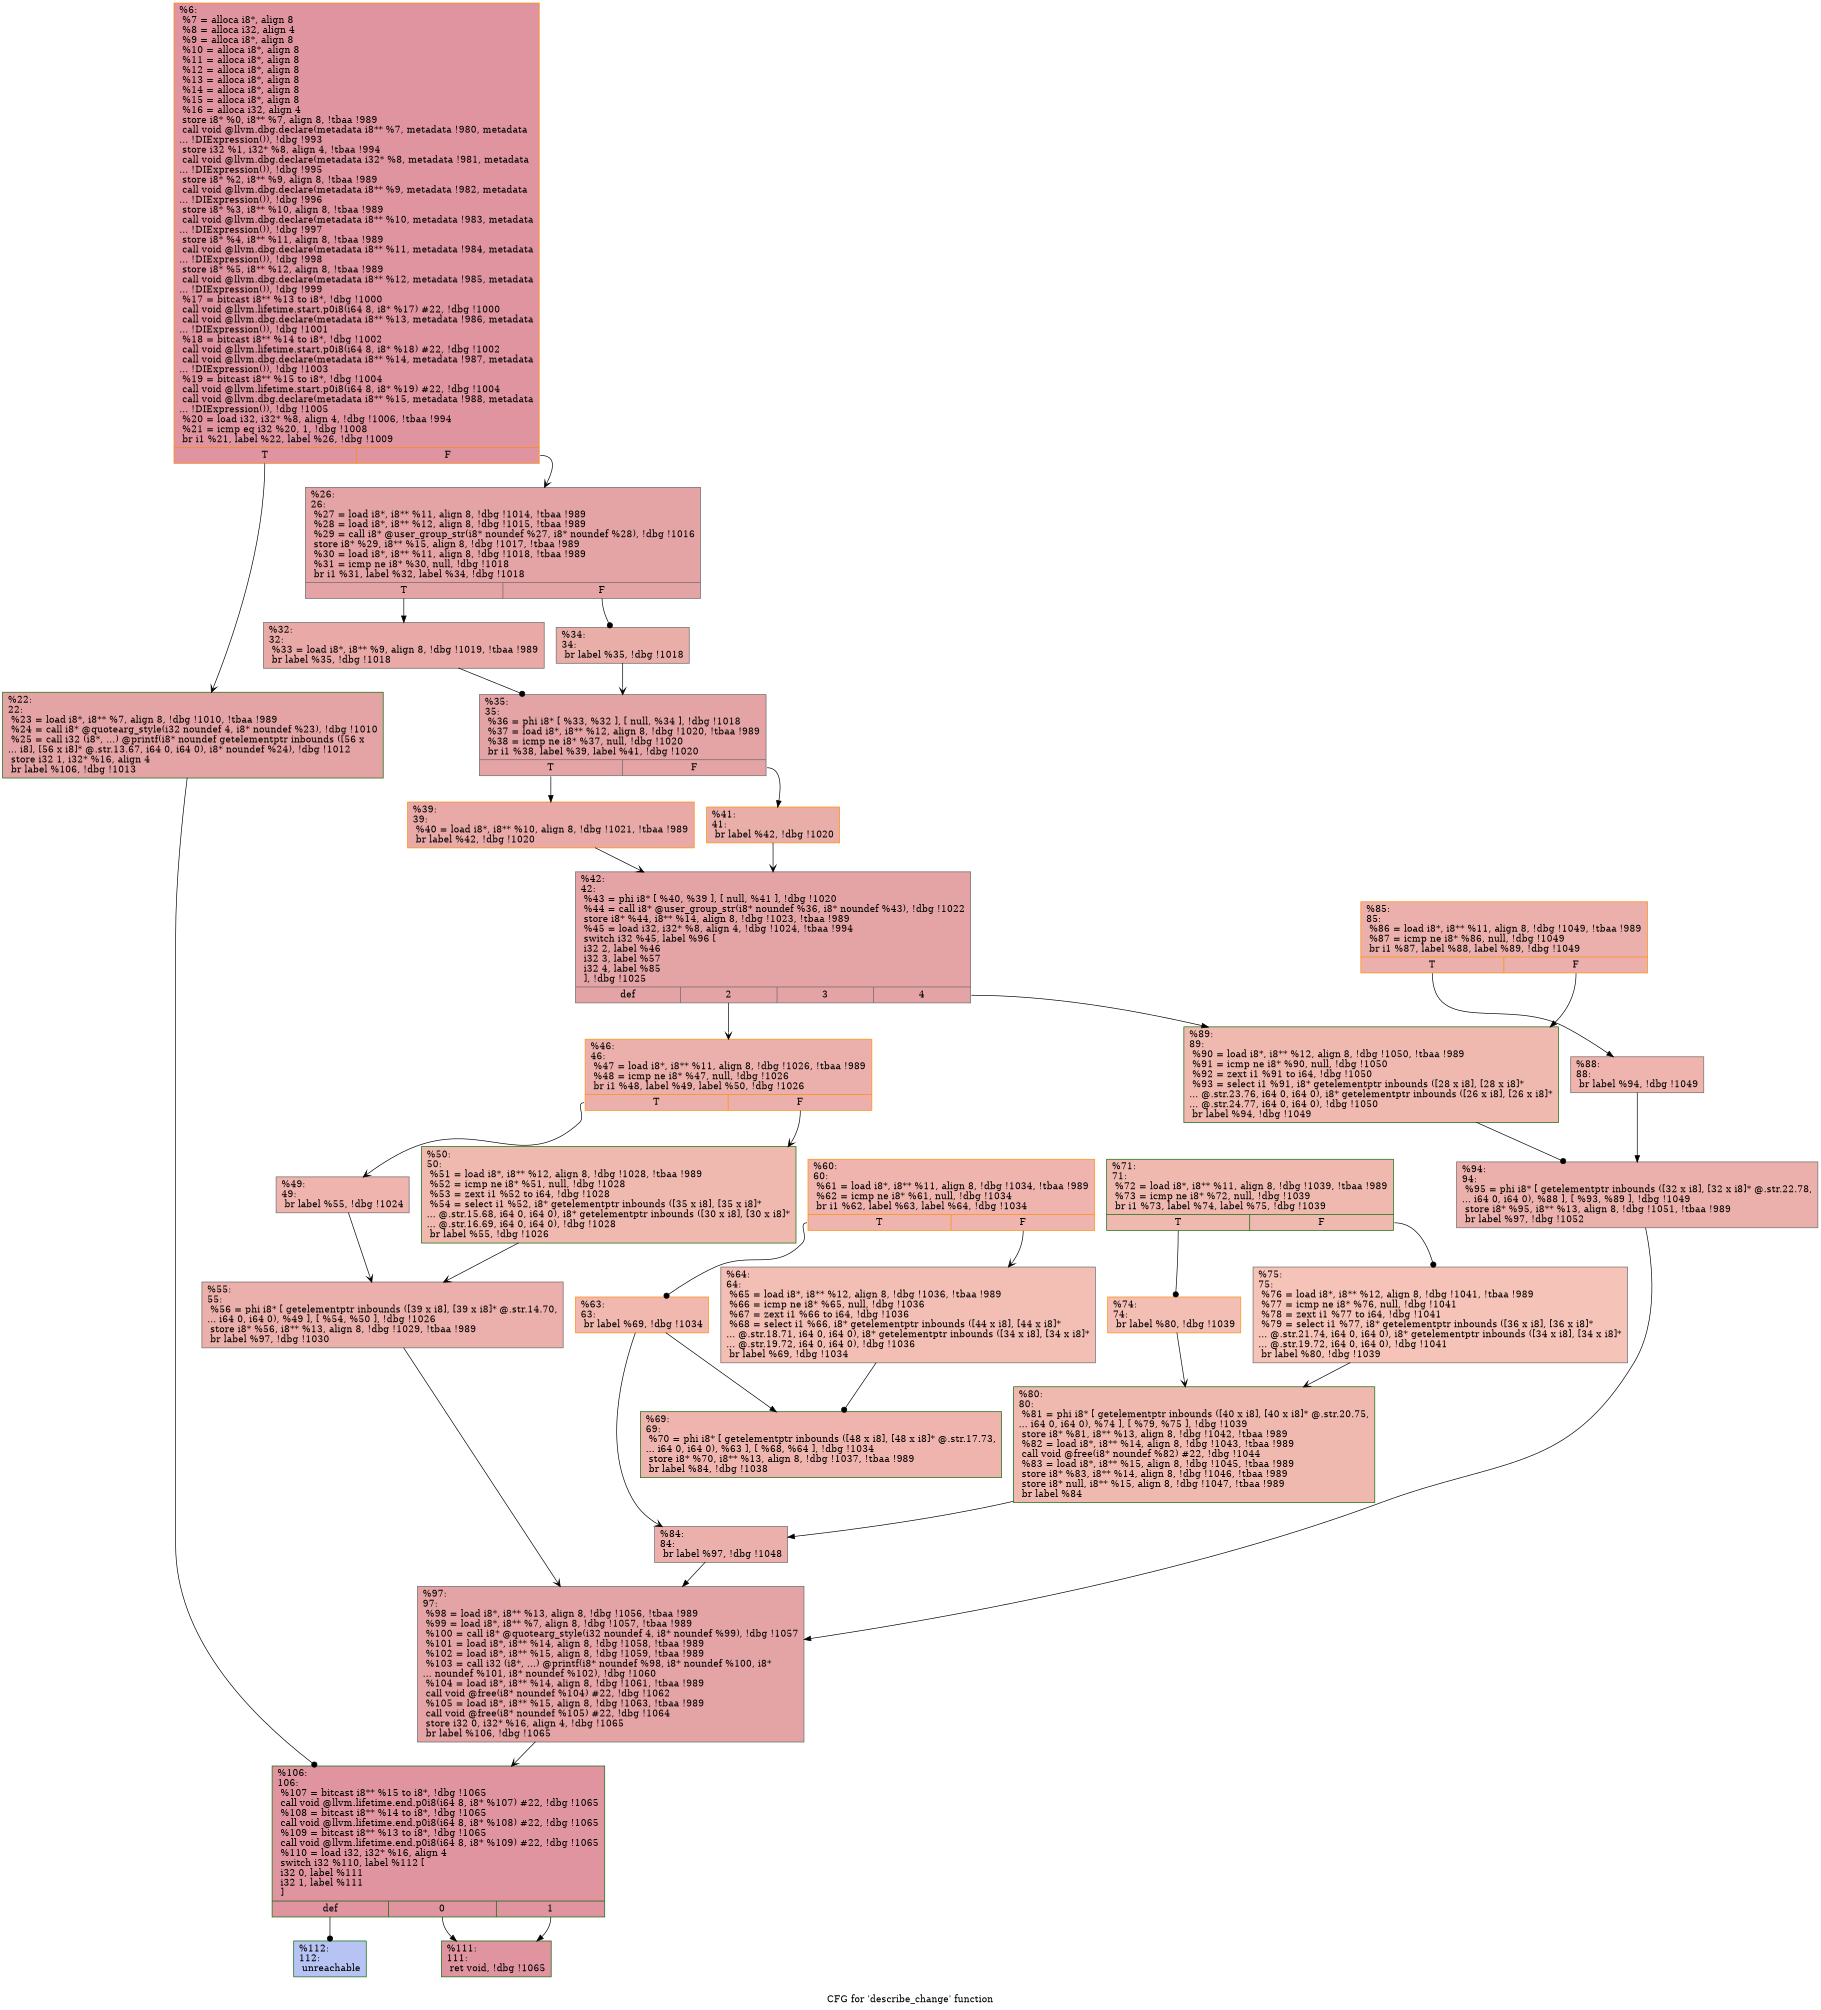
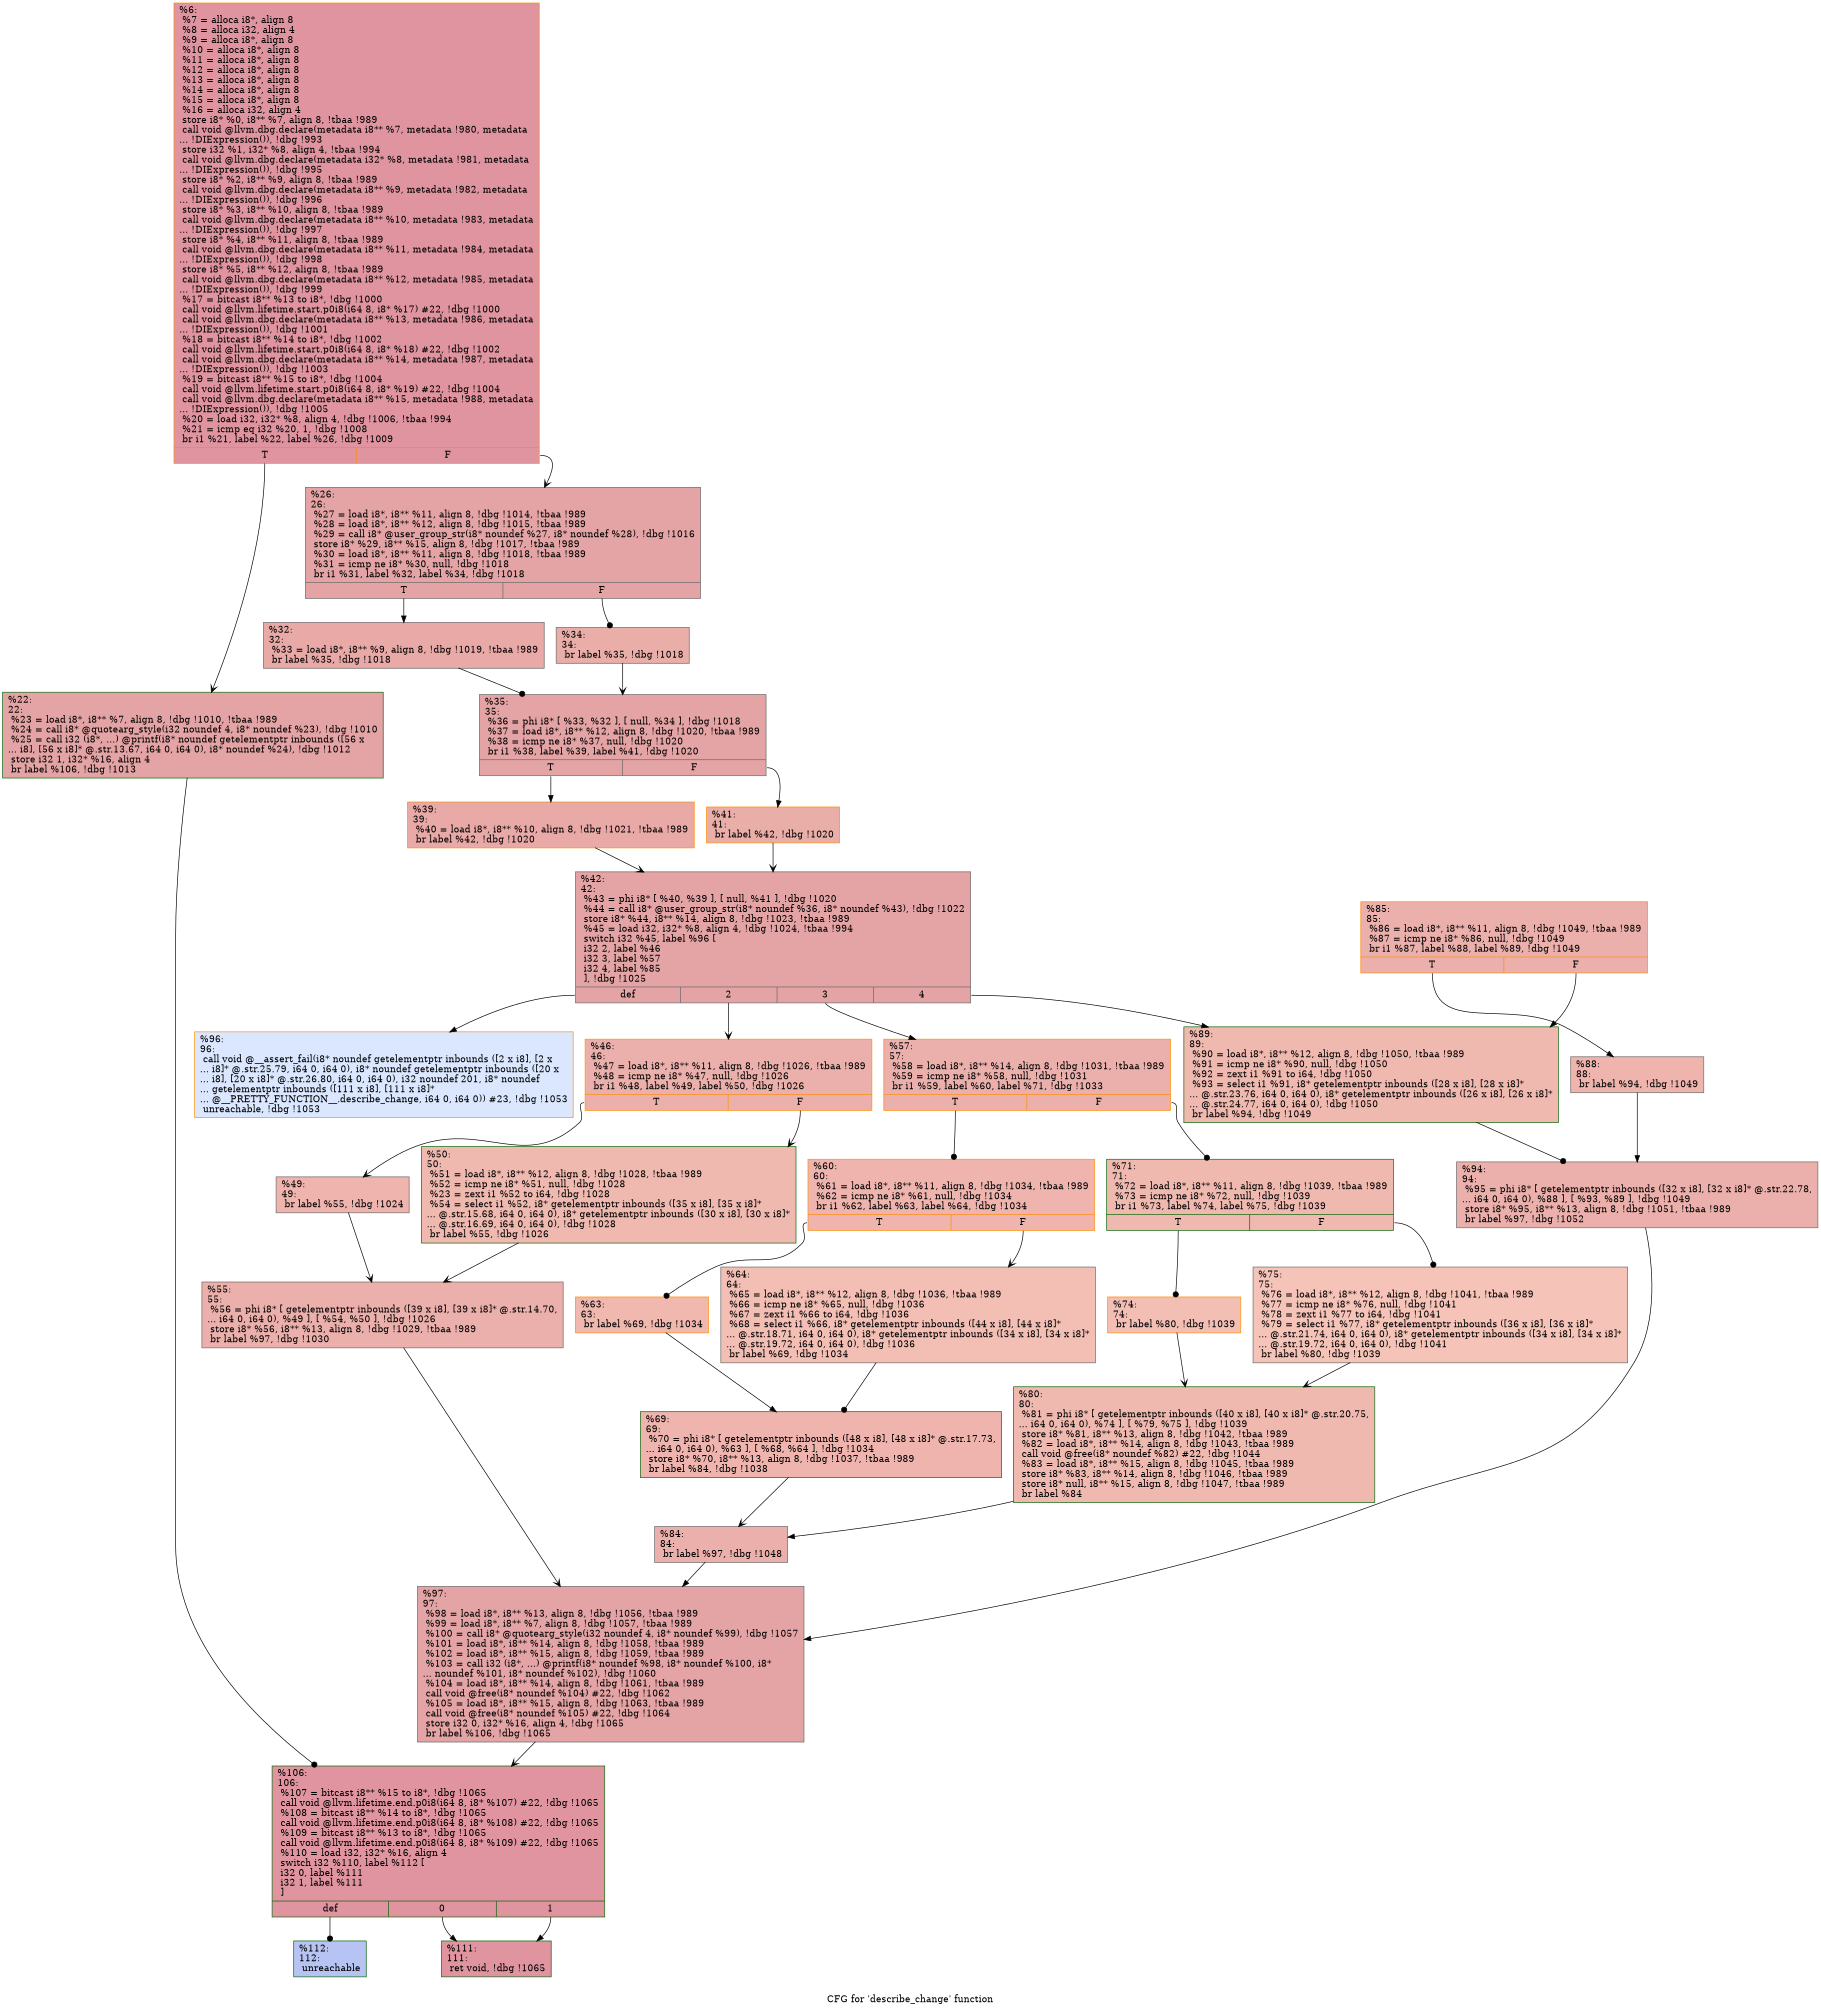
node "%96:": added
node "%57:": added
node "%50:": text "%53 = zext i1 %52 to i64, !dbg !1028" -> "%23 = zext i1 %52 to i64, !dbg !1028"
edge "%63:" -> "%84:": now "%69:" -> "%84:"
